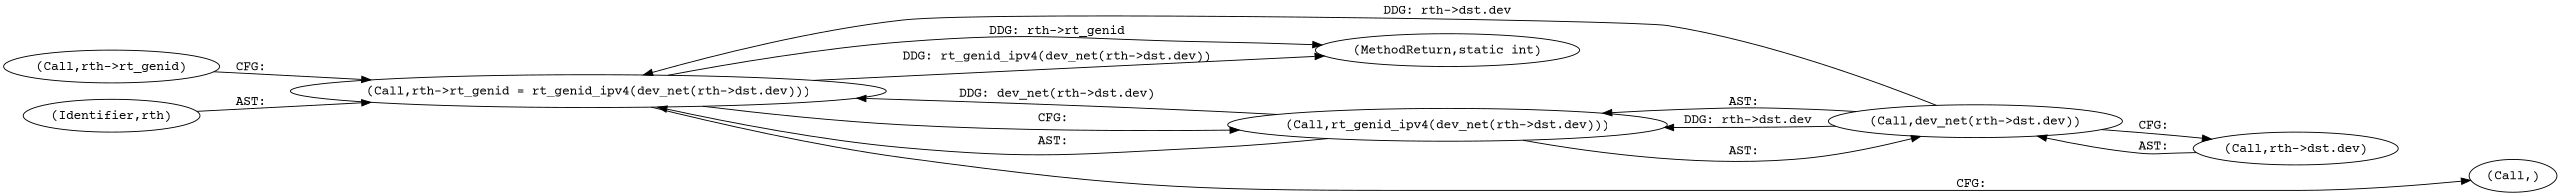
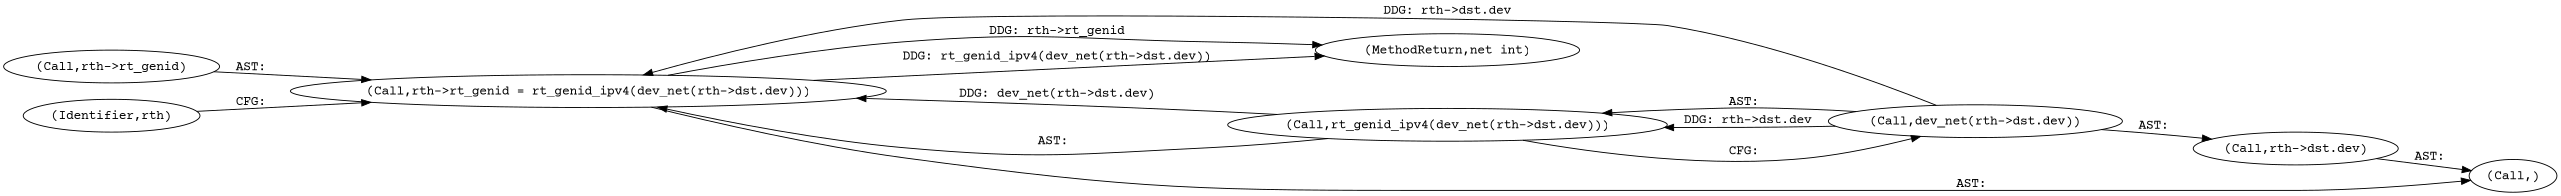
node "(MethodReturn,static int)": label "(MethodReturn,static int)" -> "(MethodReturn,net int)"
edge "(Call,rth->rt_genid)" -> "(Call,rth->rt_genid = rt_genid_ipv4(dev_net(rth->dst.dev)))": label "CFG: " -> "AST: "
edge "(Identifier,rth)" -> "(Call,rth->rt_genid = rt_genid_ipv4(dev_net(rth->dst.dev)))": label "AST: " -> "CFG: "
edge "(Call,dev_net(rth->dst.dev))" -> "(Call,rth->dst.dev)": label "CFG: " -> "AST: "
edge "(Call,rth->rt_genid = rt_genid_ipv4(dev_net(rth->dst.dev)))" -> "(Call,rt_genid_ipv4(dev_net(rth->dst.dev)))": removed, label "CFG:"
edge "(Call,rt_genid_ipv4(dev_net(rth->dst.dev)))" -> "(Call,dev_net(rth->dst.dev))": label "AST: " -> "CFG: "
edge "(Call,rth->dst.dev)" -> "(Call,dev_net(rth->dst.dev))": now "(Call,rth->dst.dev)" -> "(Call,)"
edge "(Call,rth->rt_genid = rt_genid_ipv4(dev_net(rth->dst.dev)))" -> "(Call,)": label "CFG: " -> "AST: "
